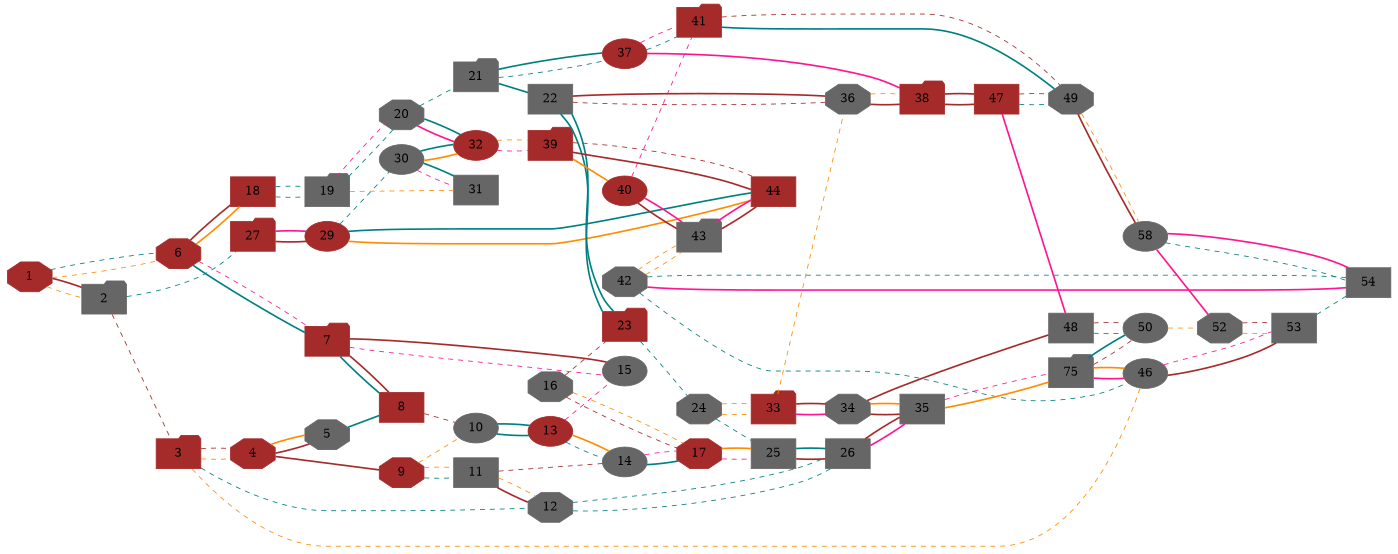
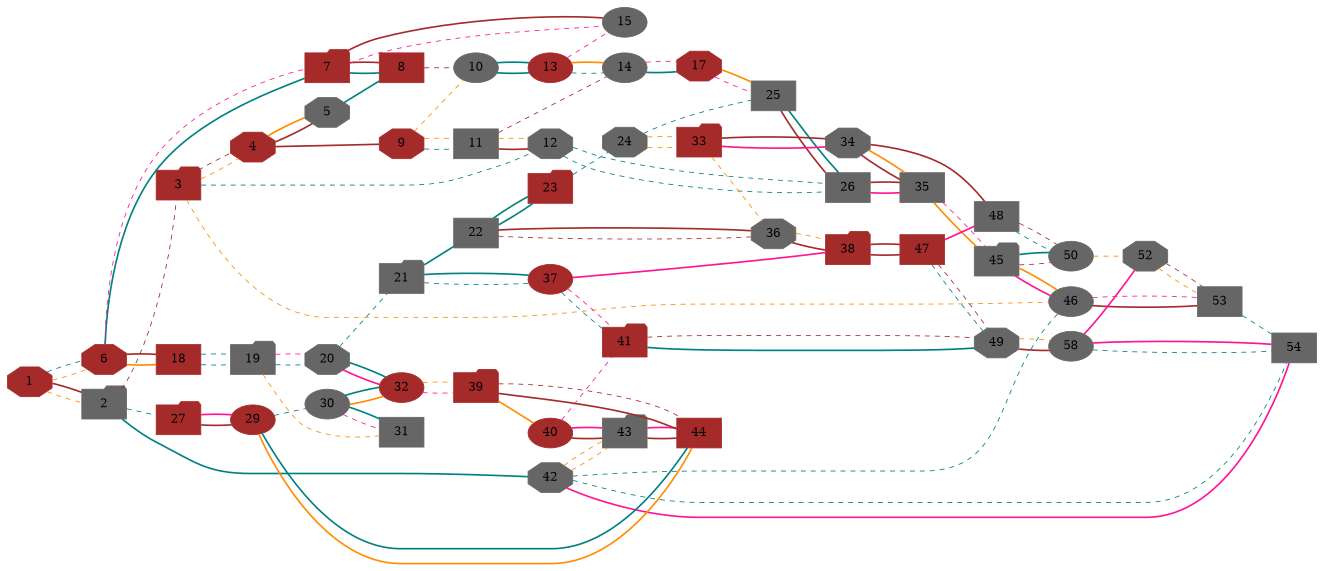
node "75": label "75" -> "45"
node "16": removed
edge "2" -- "42": added
